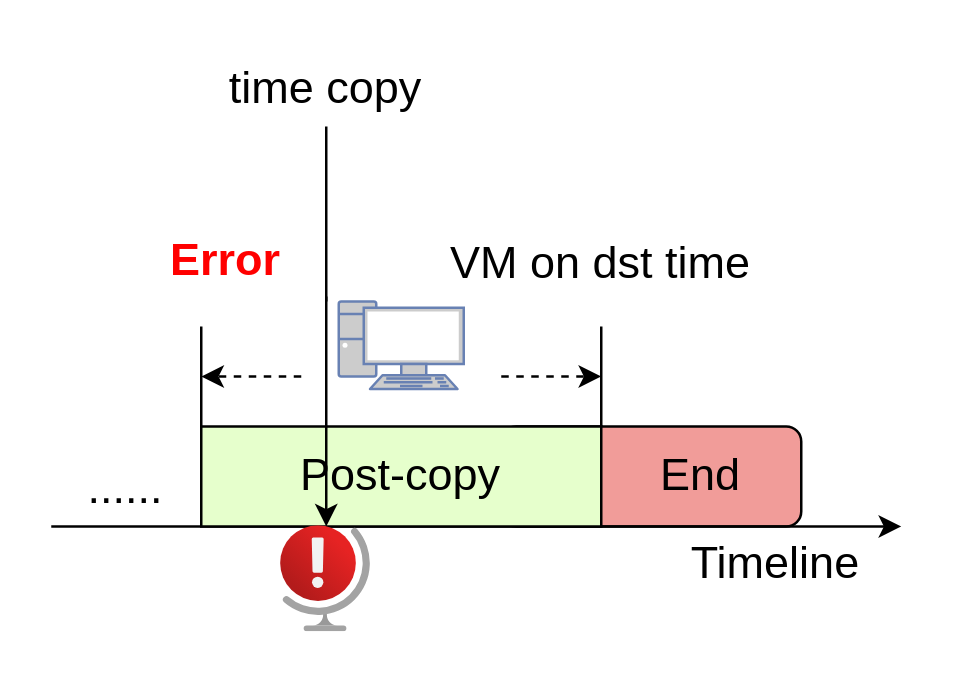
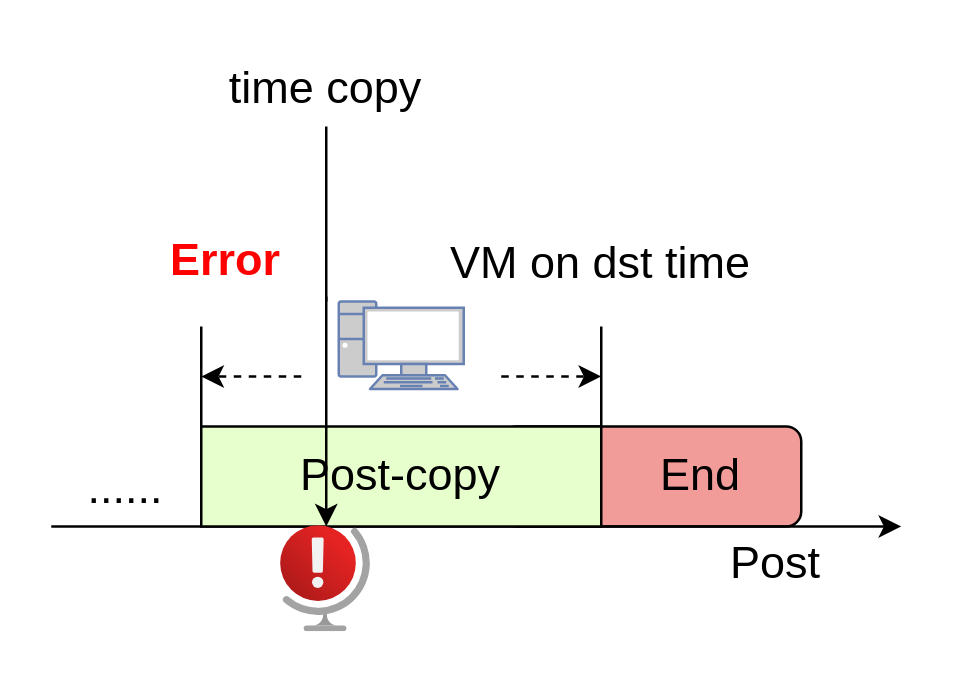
node "Timeline": label "Timeline" -> "Post"
